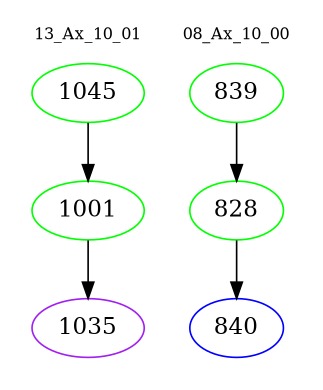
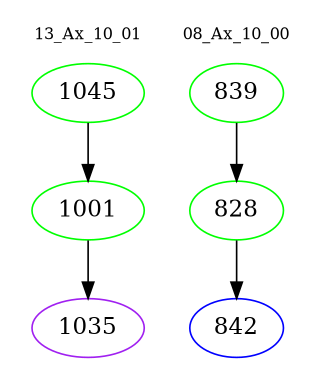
node "840": label "840" -> "842"
